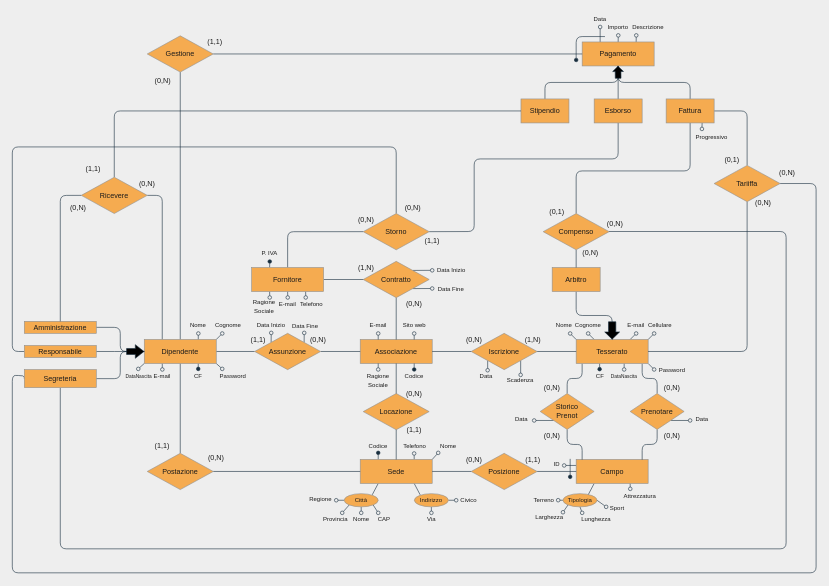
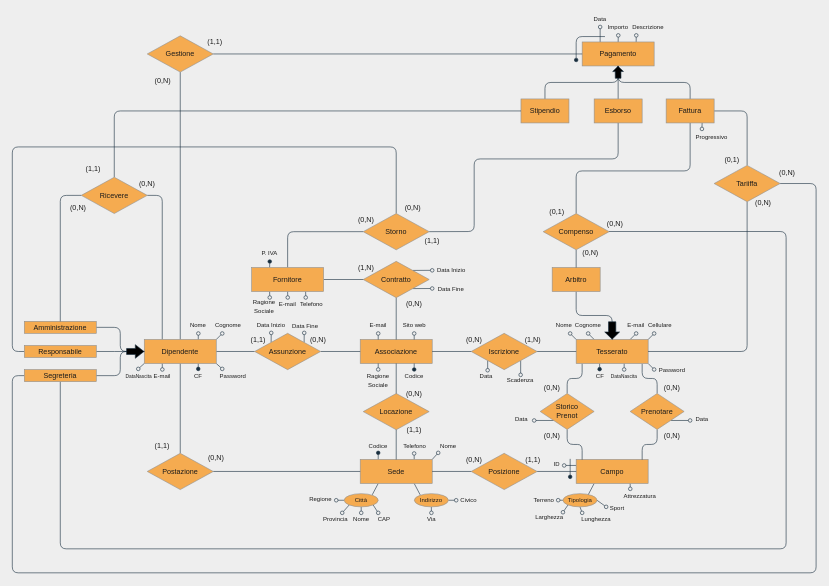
node "Segreteria": size 72x18 -> 72x12
